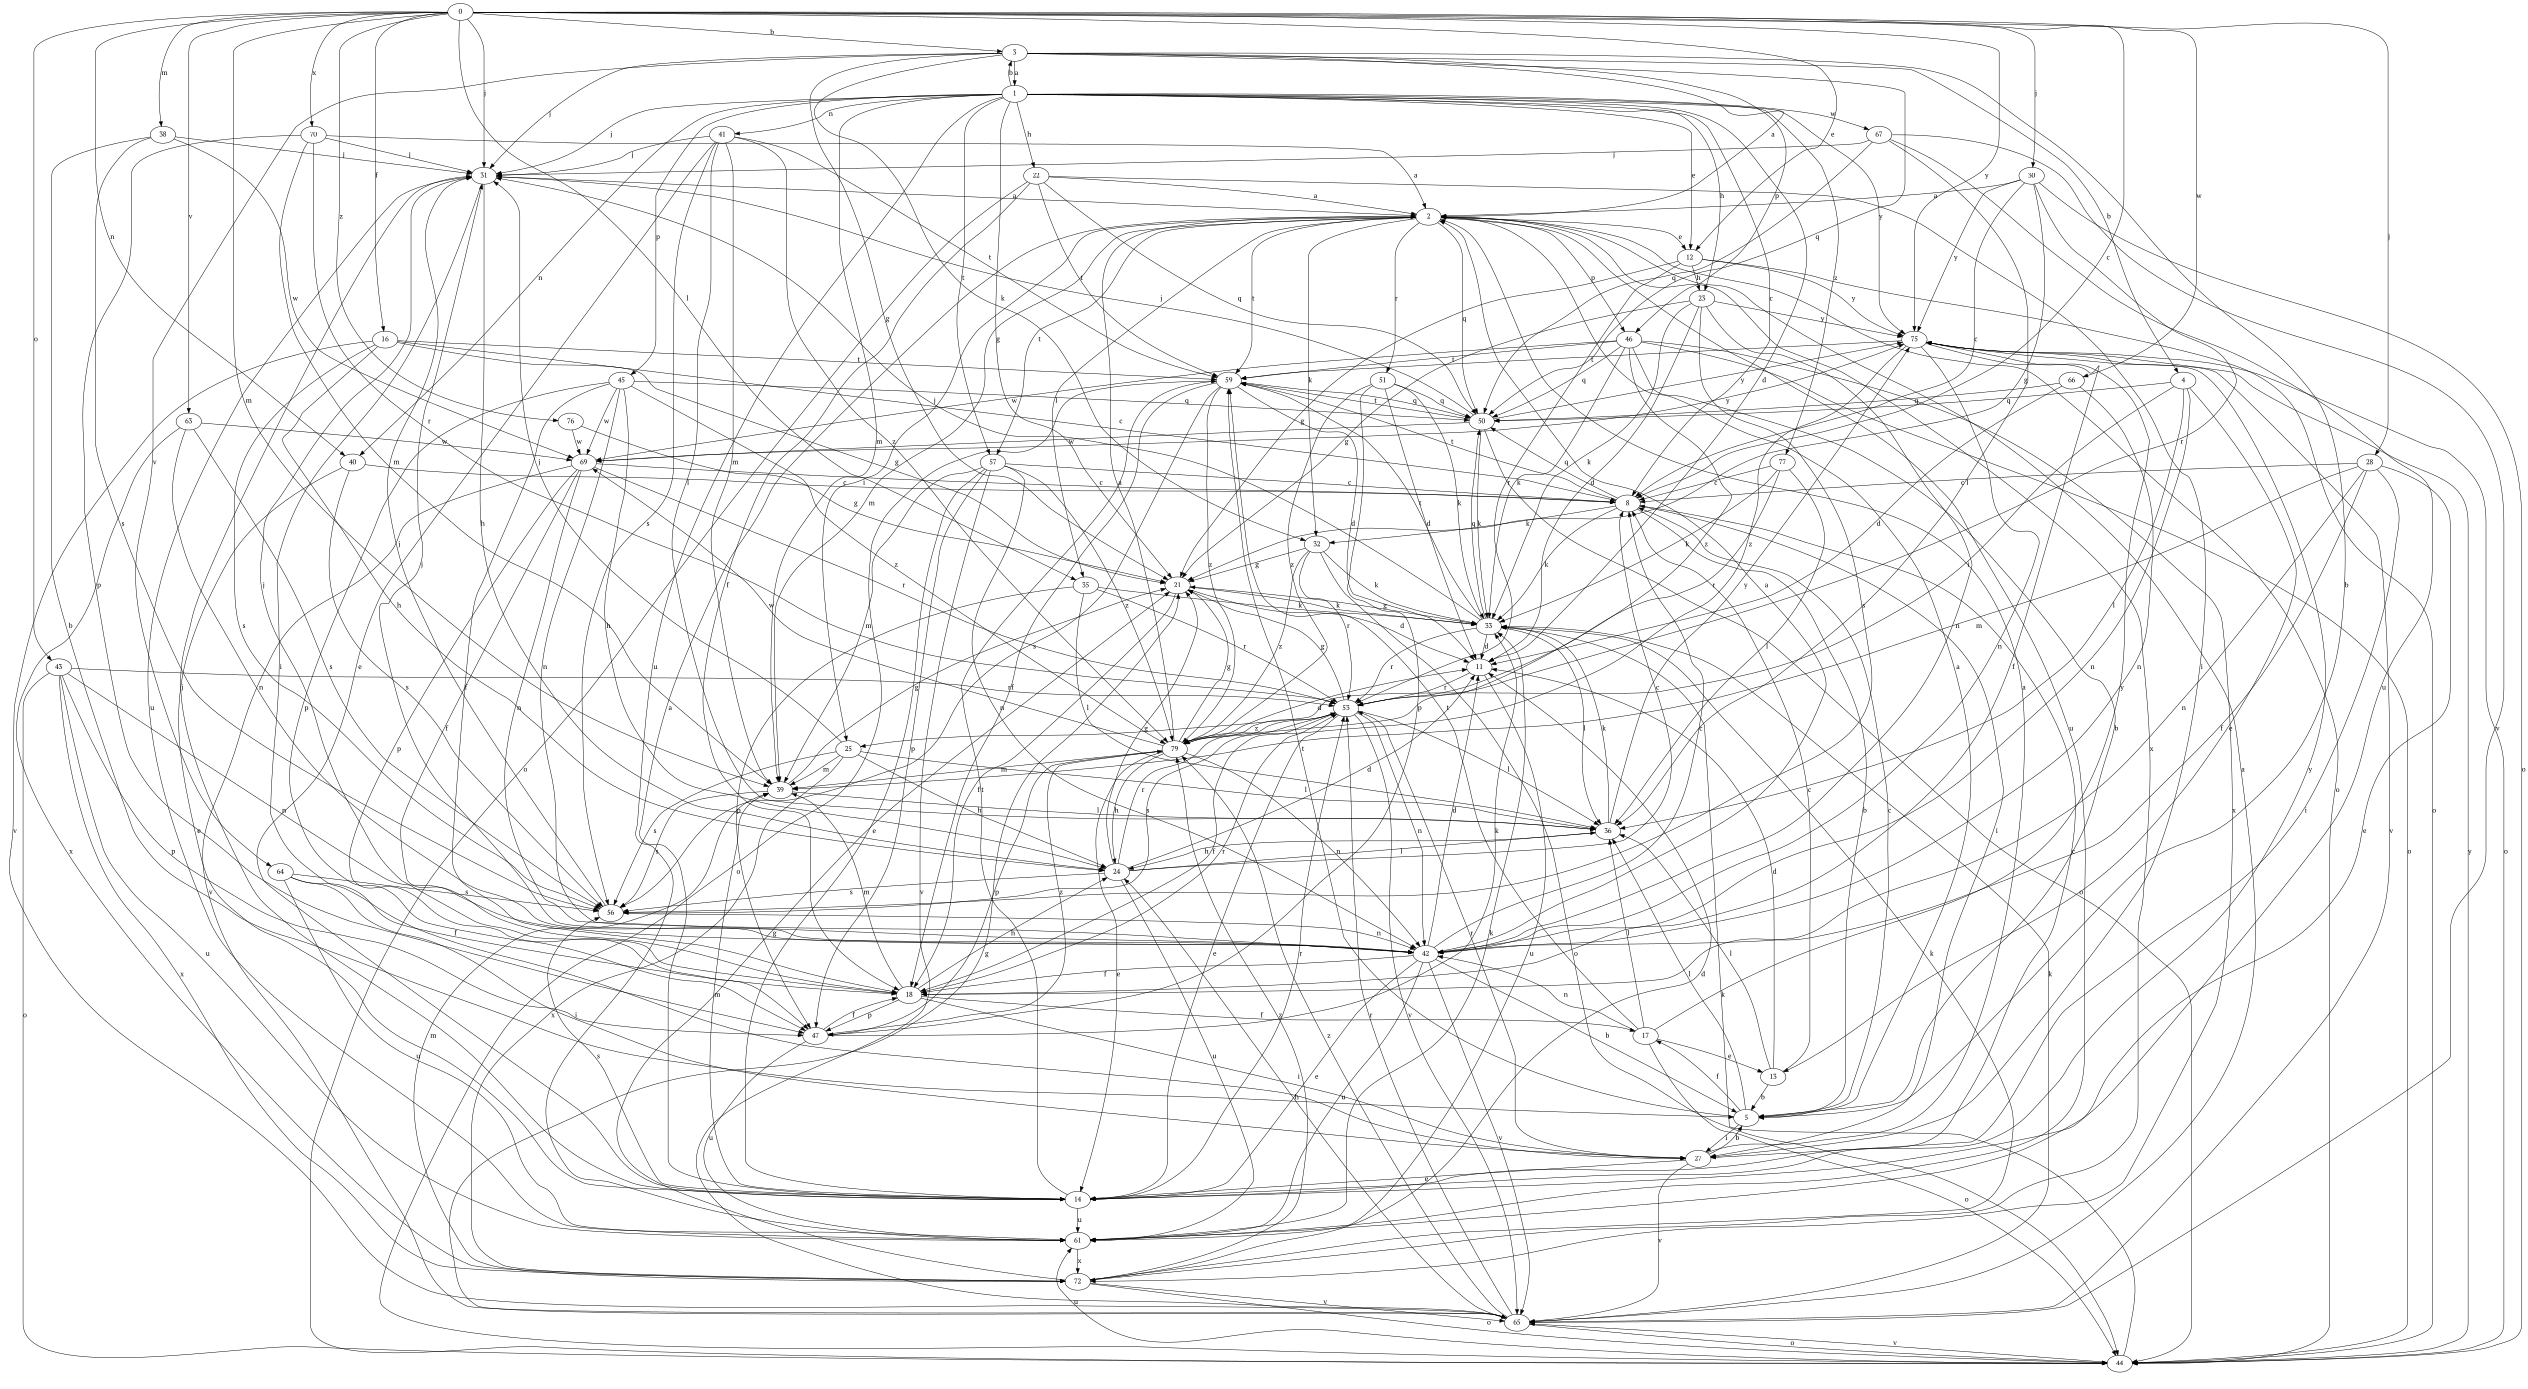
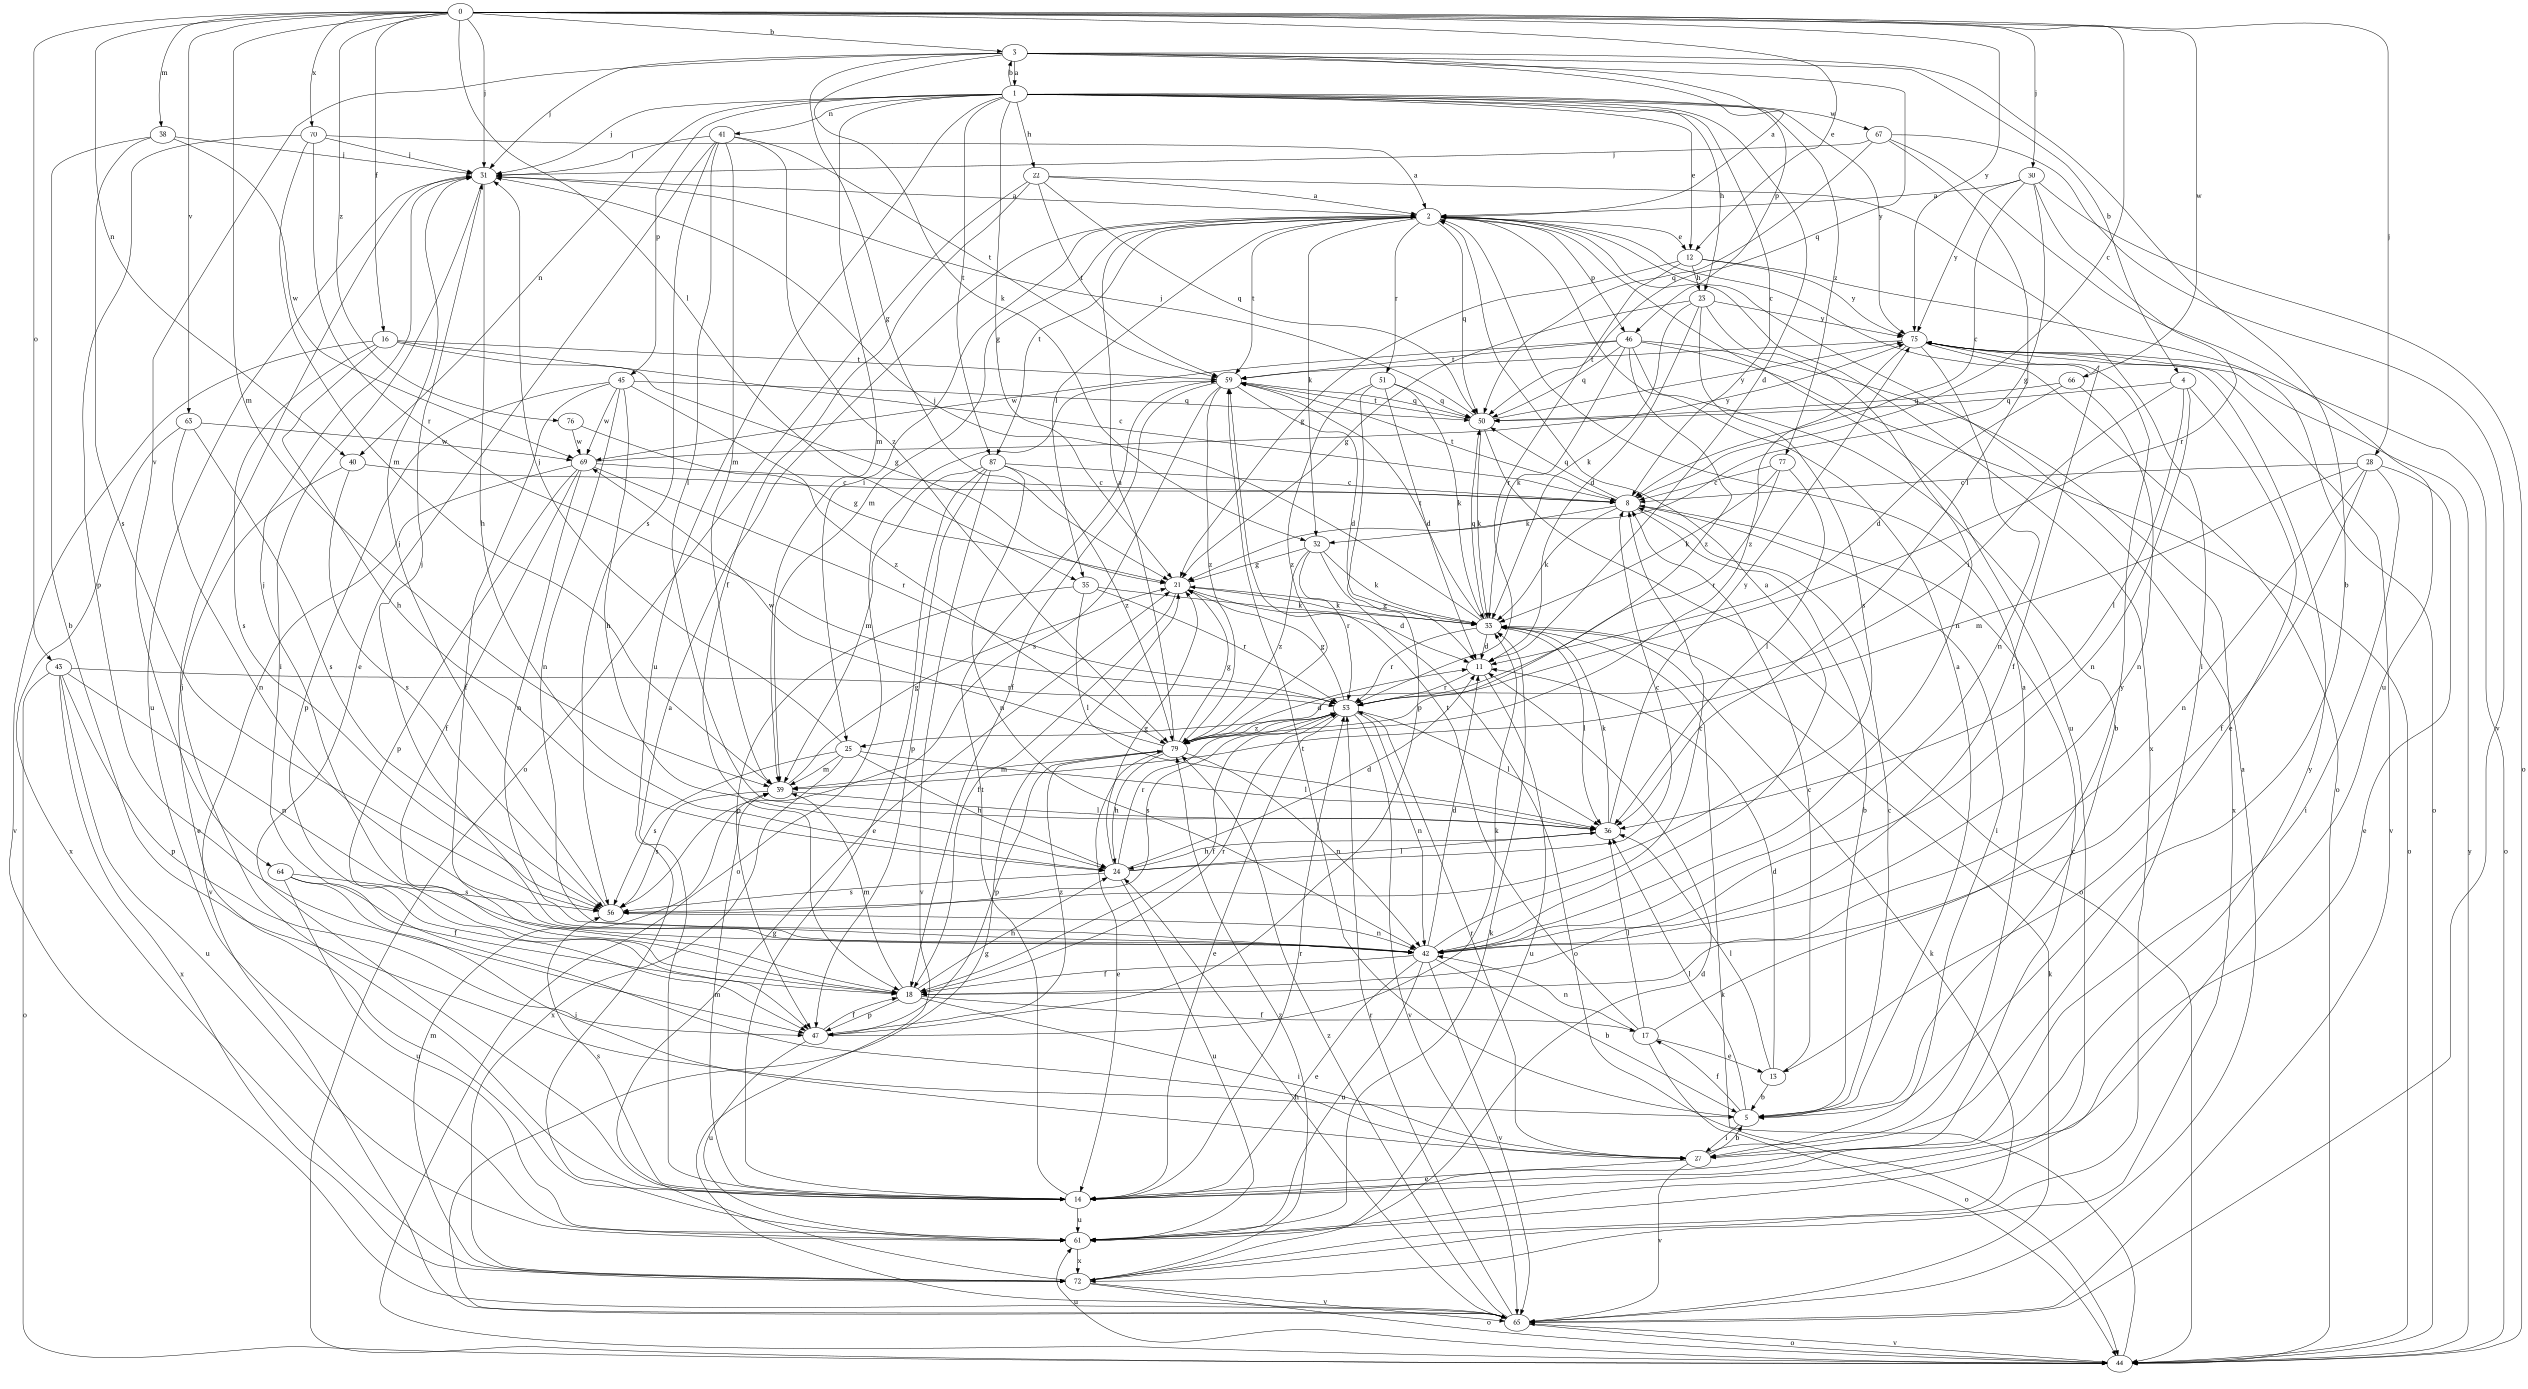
edge "50" -> "69": removed, label "w"
node "57": label "57" -> "87"
